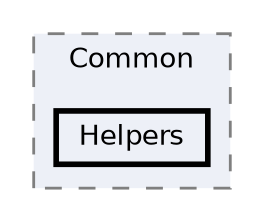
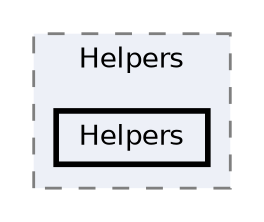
cluster "Common": label "Common" -> "Helpers"
